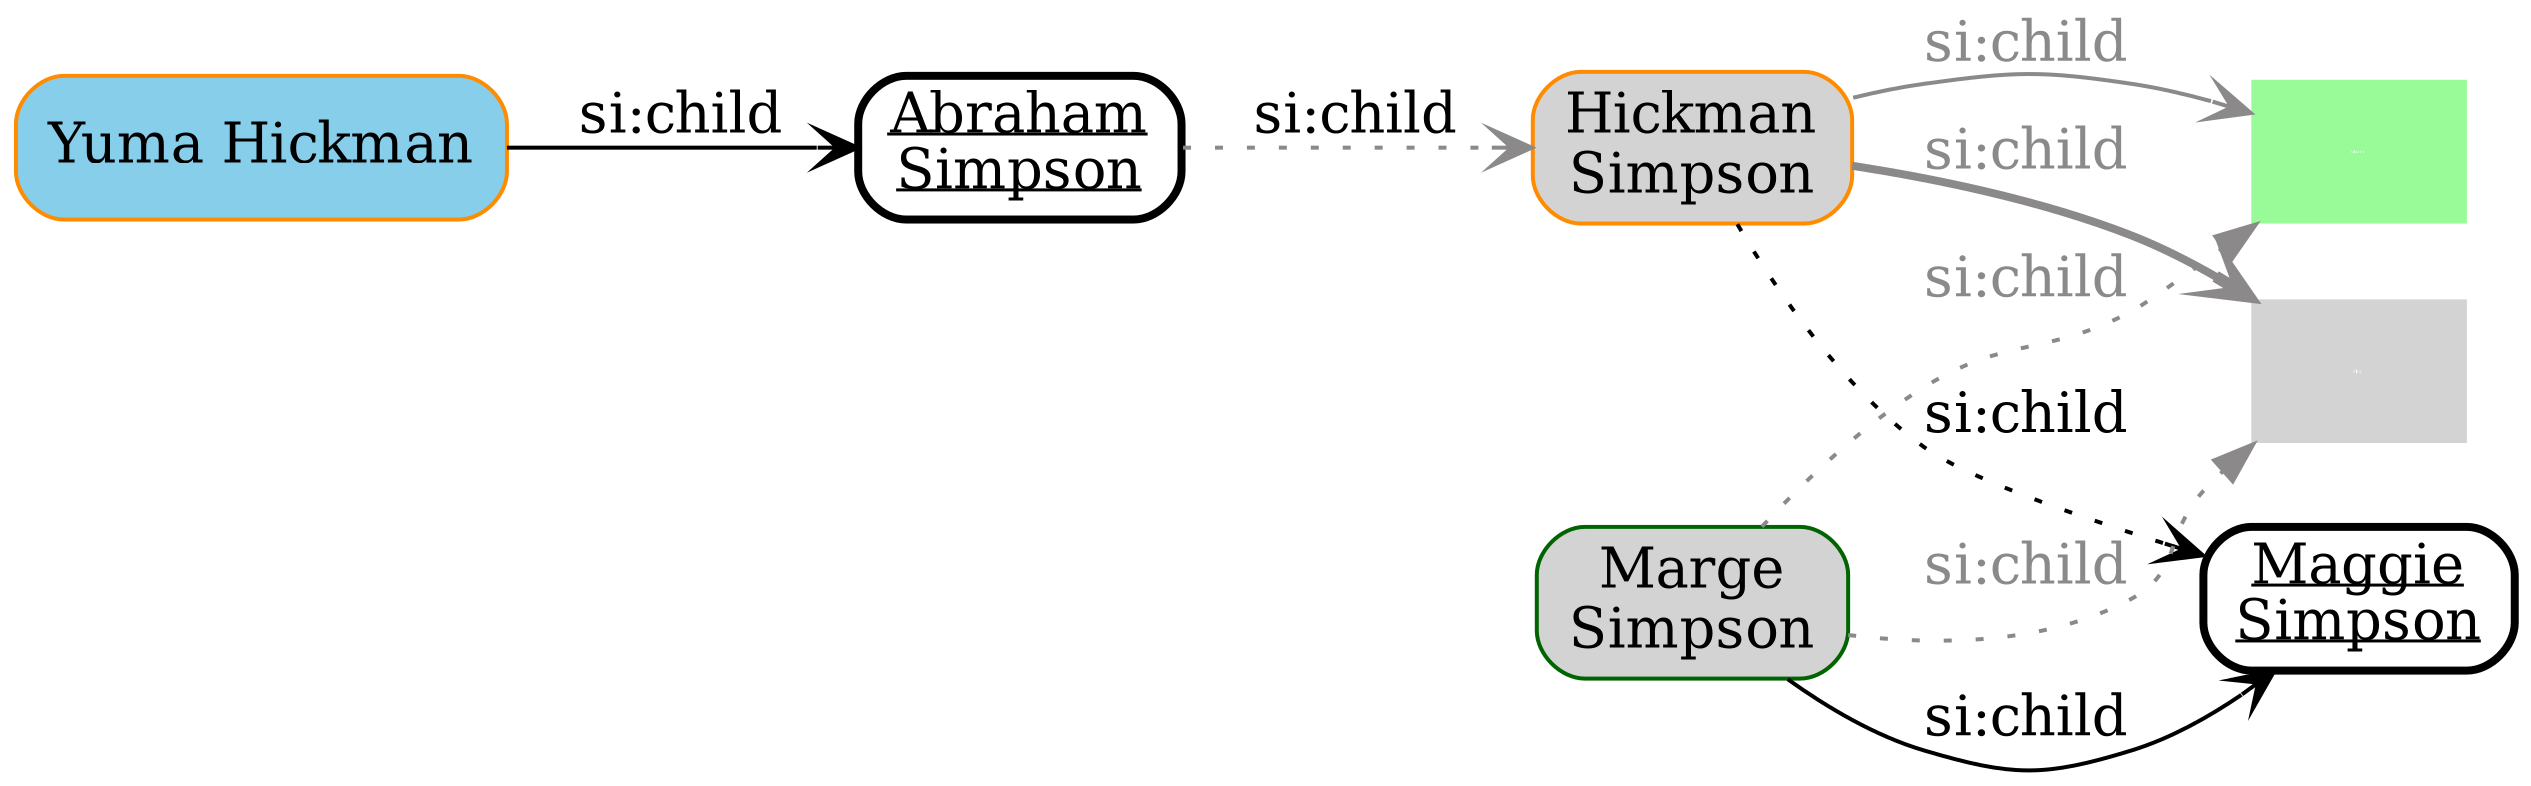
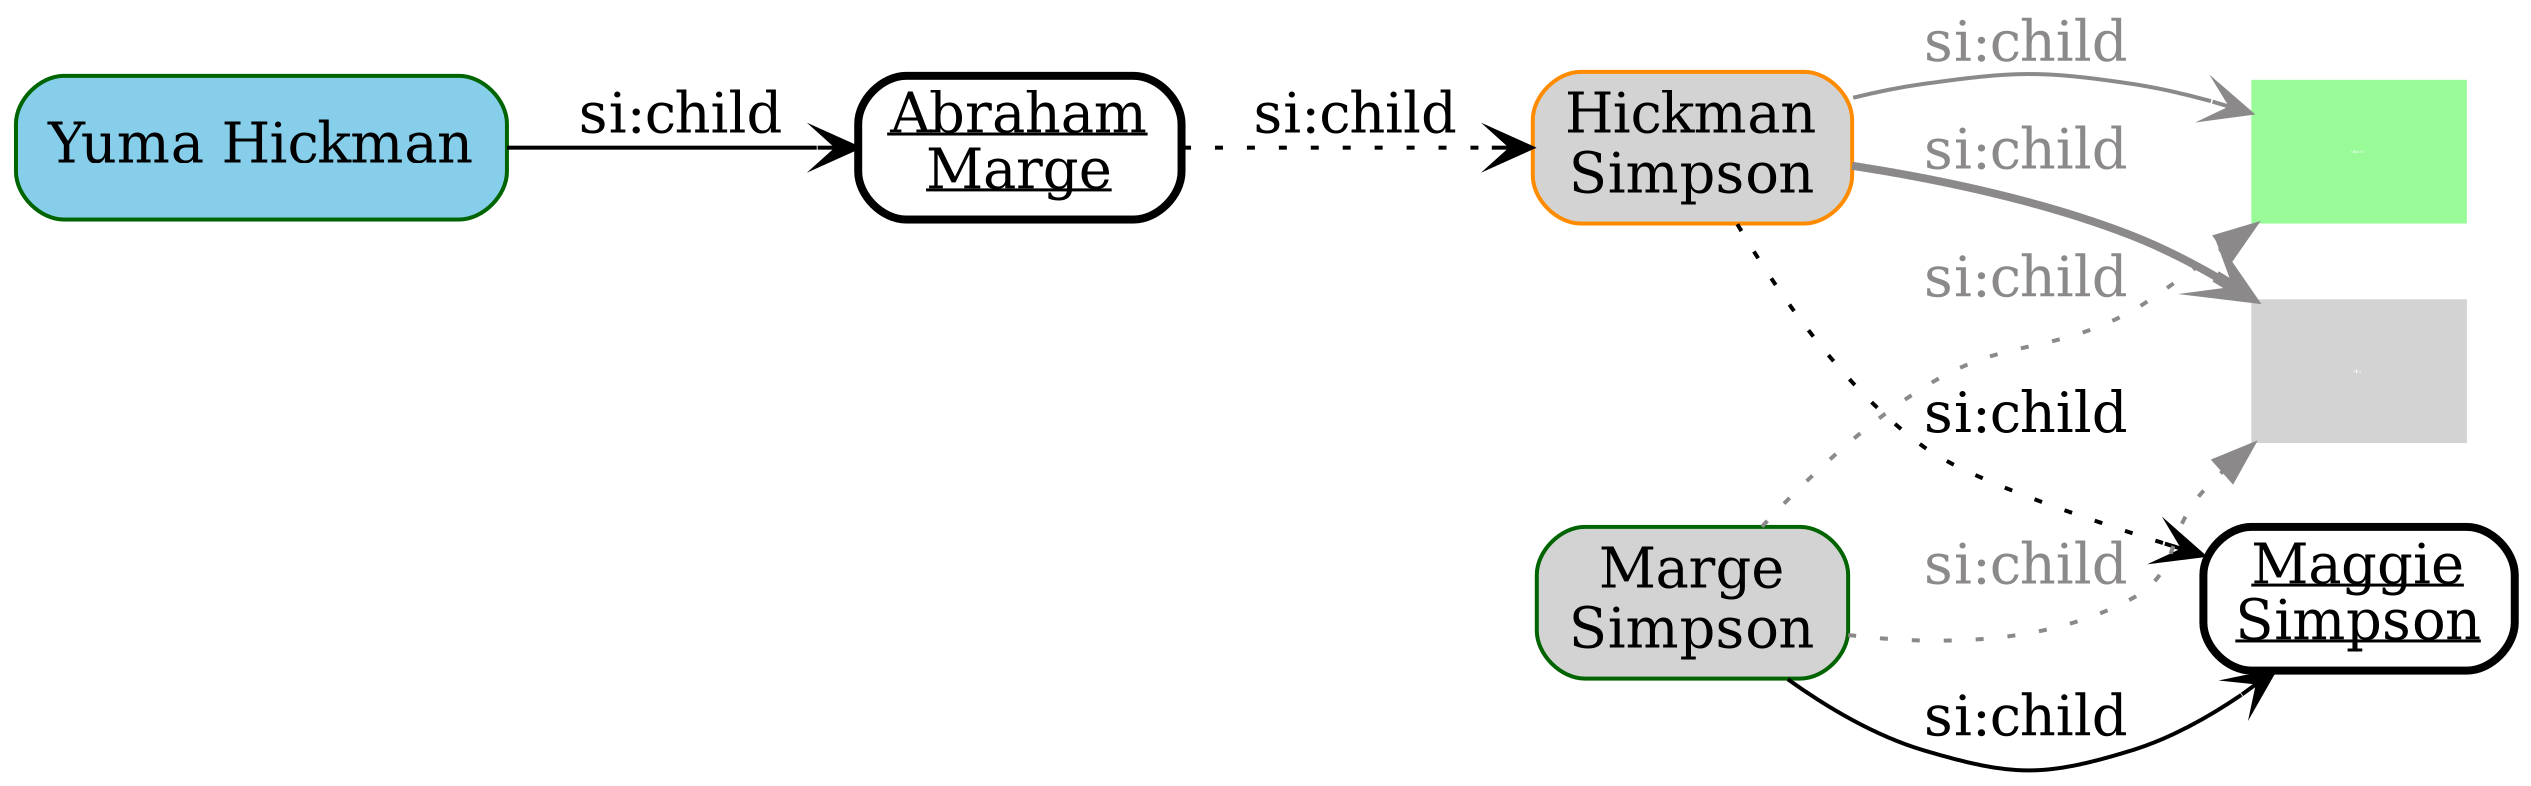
node "Yuma Hickman": color darkorange -> darkgreen
edge "Abraham" -> "Hickman Simpson": color #8b8989 -> black
node "Abraham": text "Simpson" -> "Marge"
